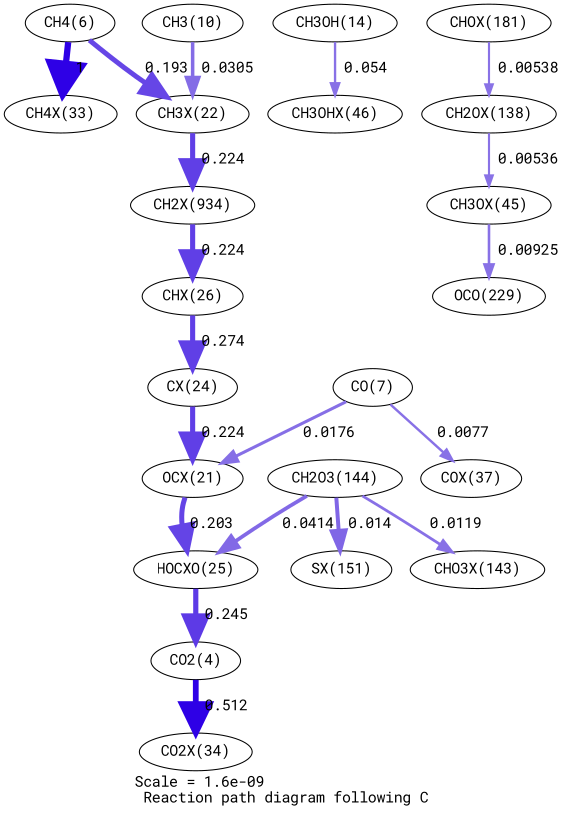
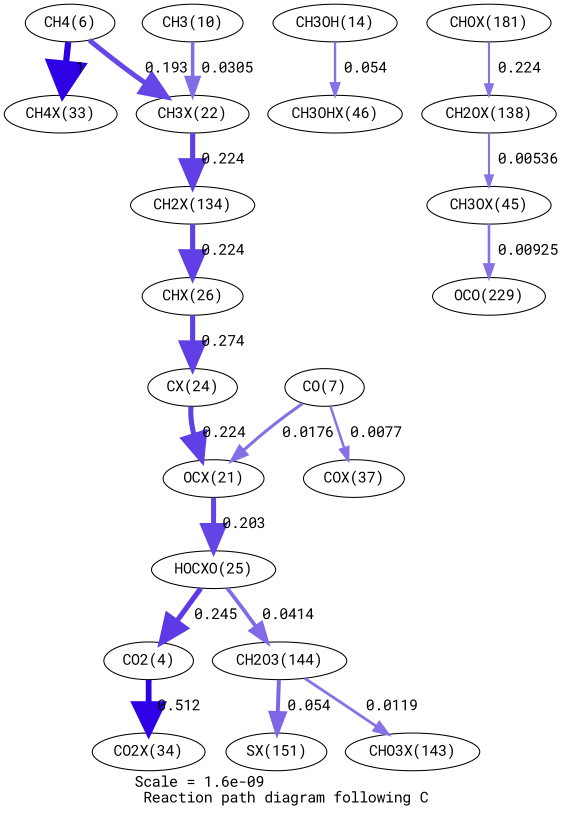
edge "CHOX(181)" -> "CH2OX(138)": label " 0.00538" -> " 0.224"
node "CH2X(934)": label "CH2X(934)" -> "CH2X(134)"
edge "CH2O3(144)" -> "HOCXO(25)": reversed
edge "CH2O3(144)" -> "SX(151)": label " 0.014" -> " 0.054"
